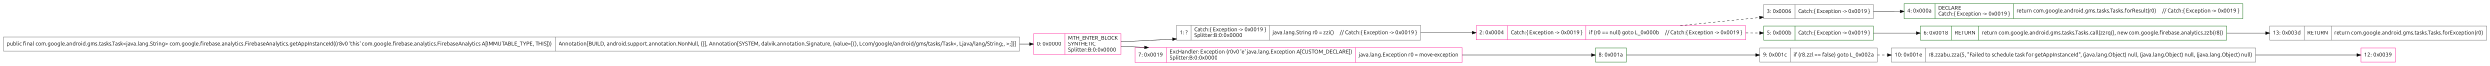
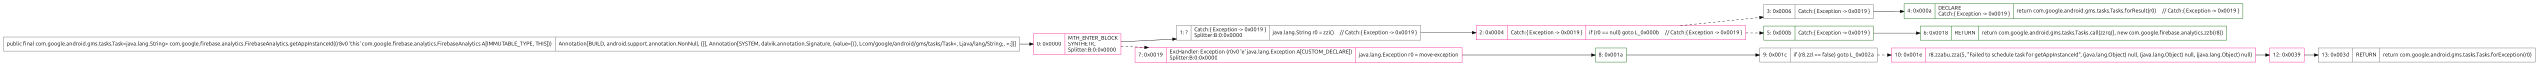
edge "6: 0x0018" -> "13: 0x003d": now "12: 0x0039" -> "13: 0x003d"
edge "0: 0x0000" -> "7: 0x0019": style solid -> dashed
node "10: 0x001e": color gray40 -> deeppink
